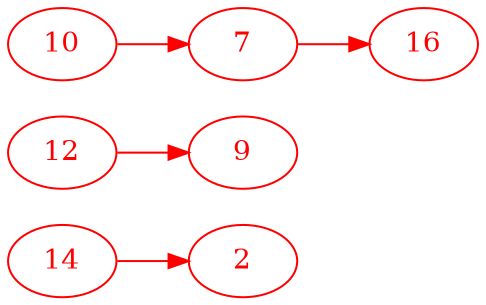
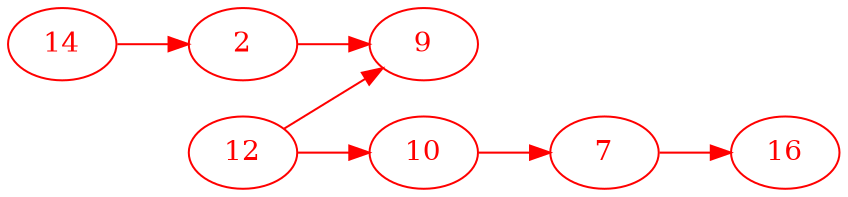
edge "2" -> "9": added
edge "12" -> "10": added
